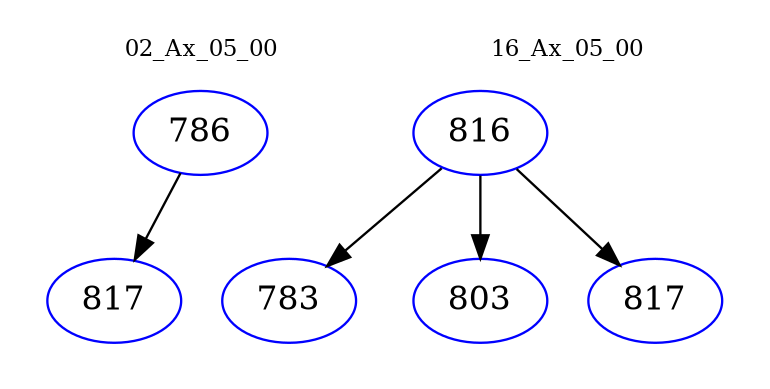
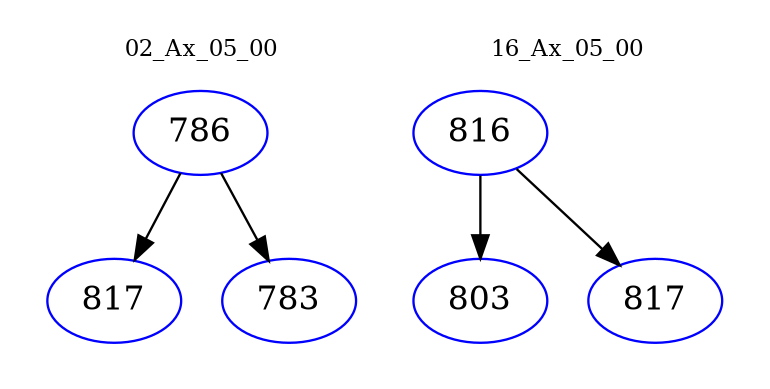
edge "816" -> "783": now "786" -> "783"
